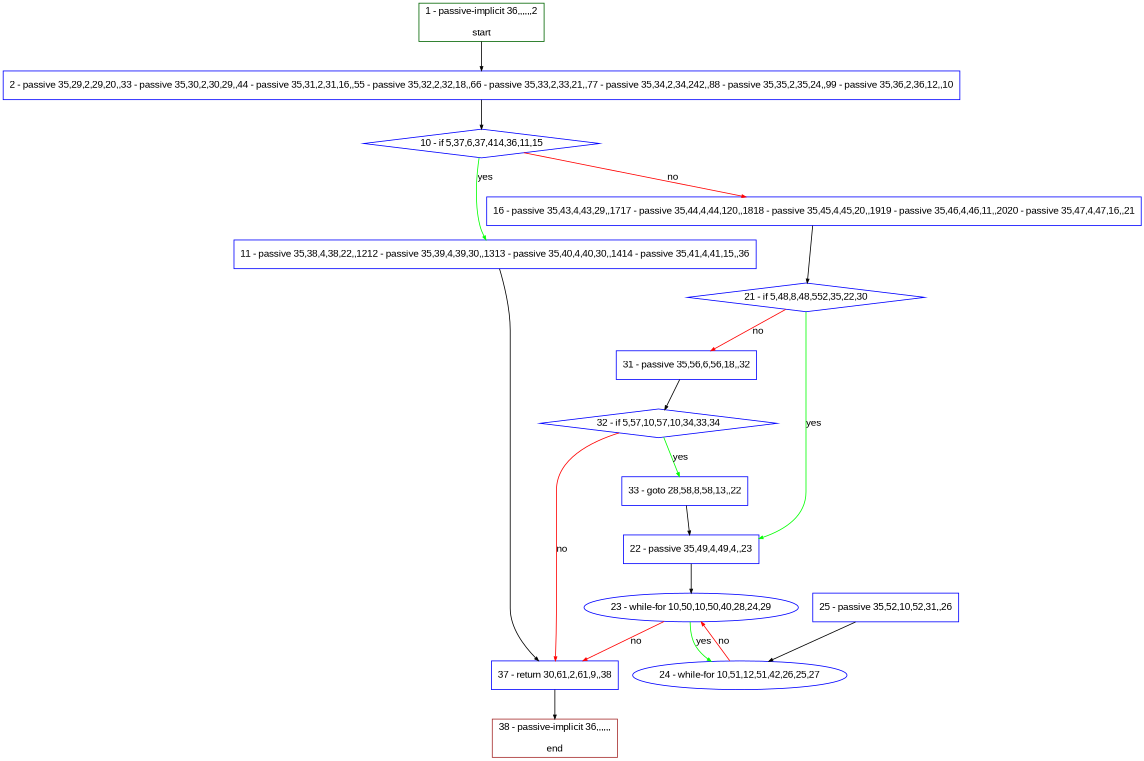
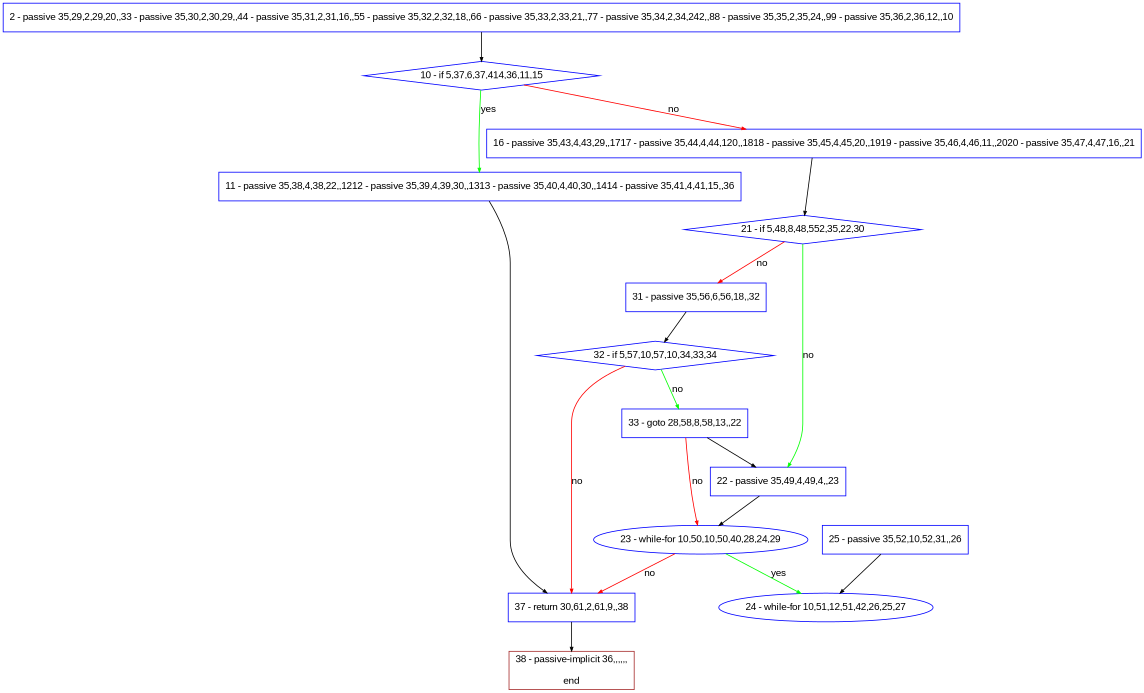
node "1 - passive-implicit 36,,,,,,2 start": removed
edge "21 - if 5,48,8,48,552,35,22,30" -> "22 - passive 35,49,4,49,4,,23": label "yes" -> "no"
edge "32 - if 5,57,10,57,10,34,33,34" -> "33 - goto 28,58,8,58,13,,22": label "yes" -> "no"
edge "24 - while-for 10,51,12,51,42,26,25,27" -> "23 - while-for 10,50,10,50,40,28,24,29": now "33 - goto 28,58,8,58,13,,22" -> "23 - while-for 10,50,10,50,40,28,24,29"
